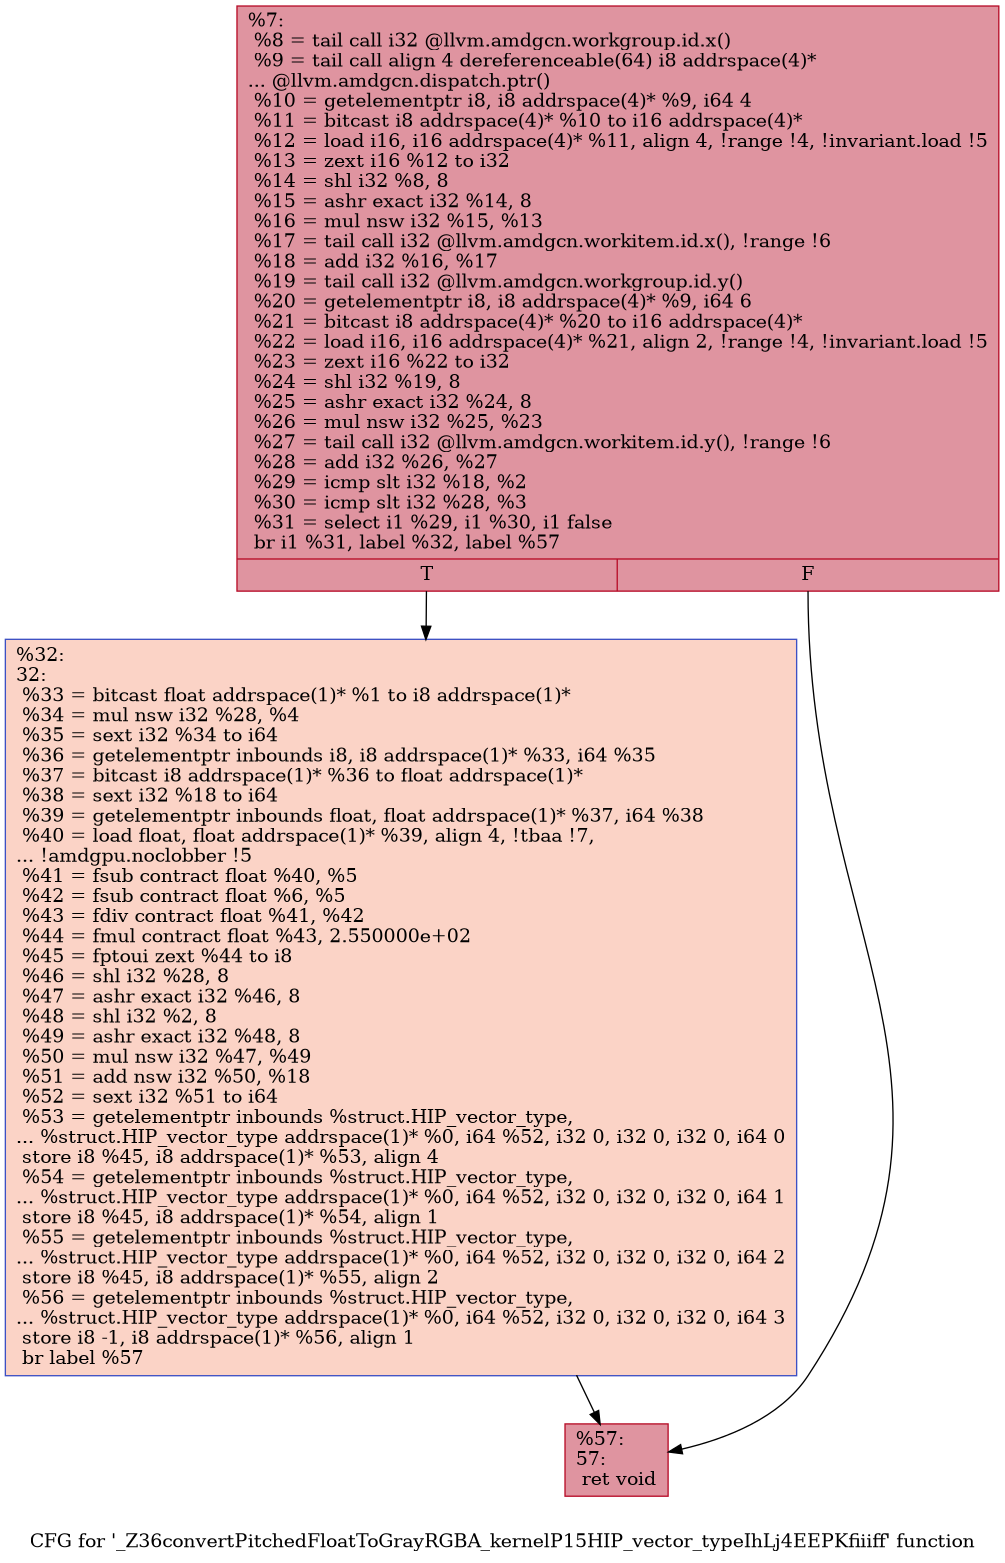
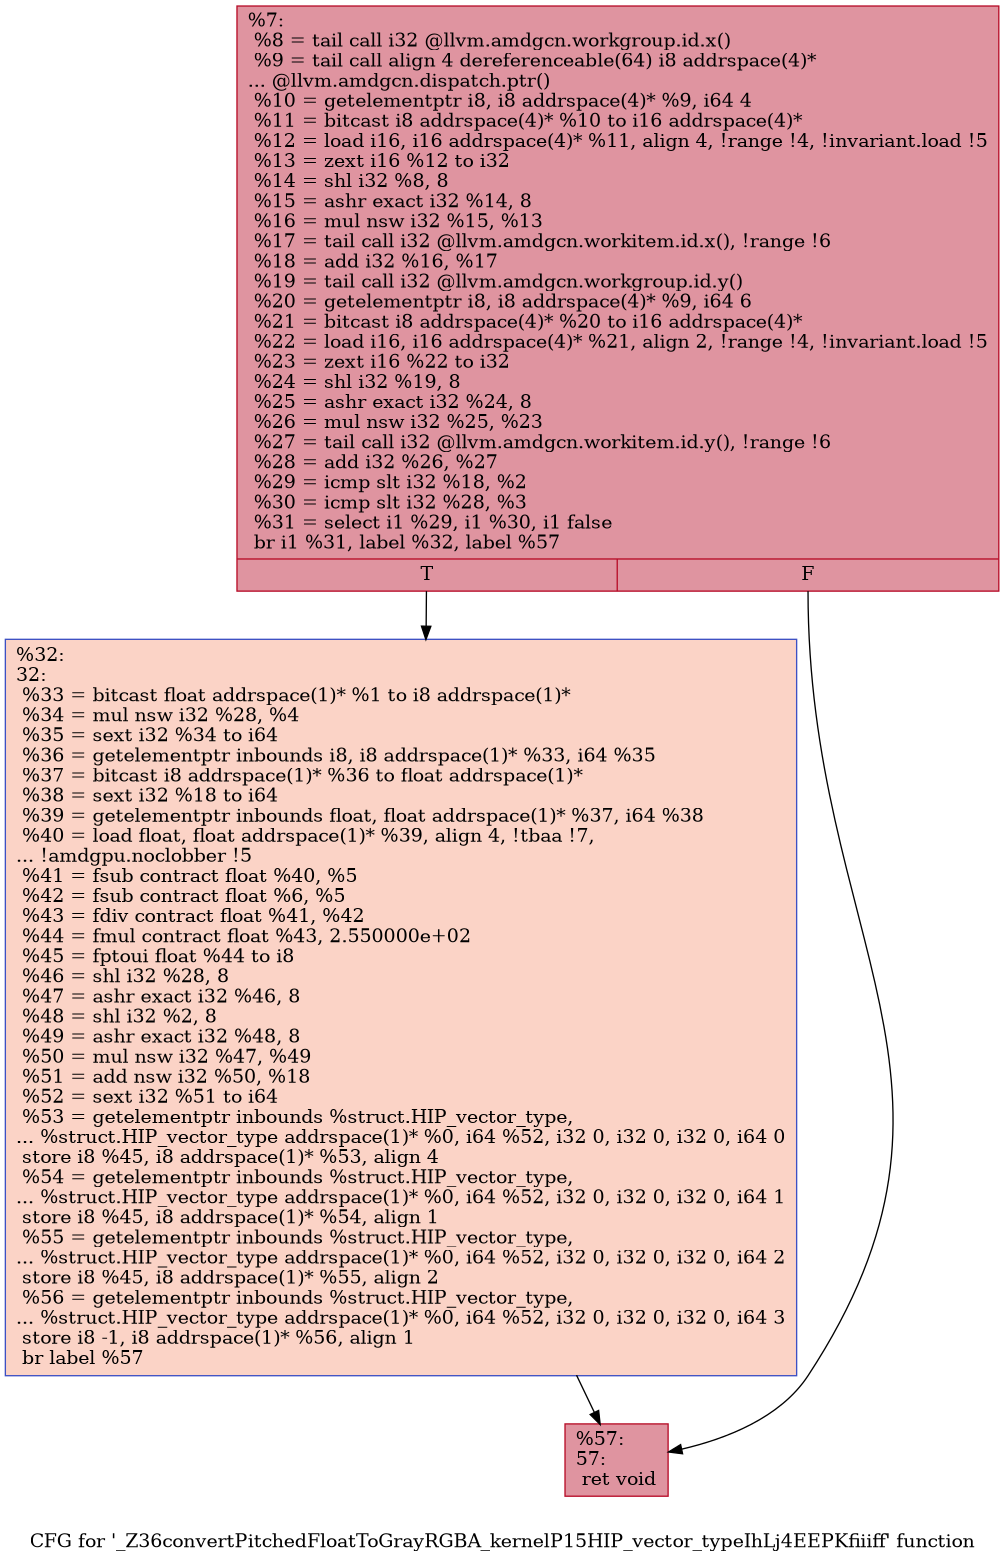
node "%32:": text "%45 = fptoui zext %44 to i8" -> "%45 = fptoui float %44 to i8"
